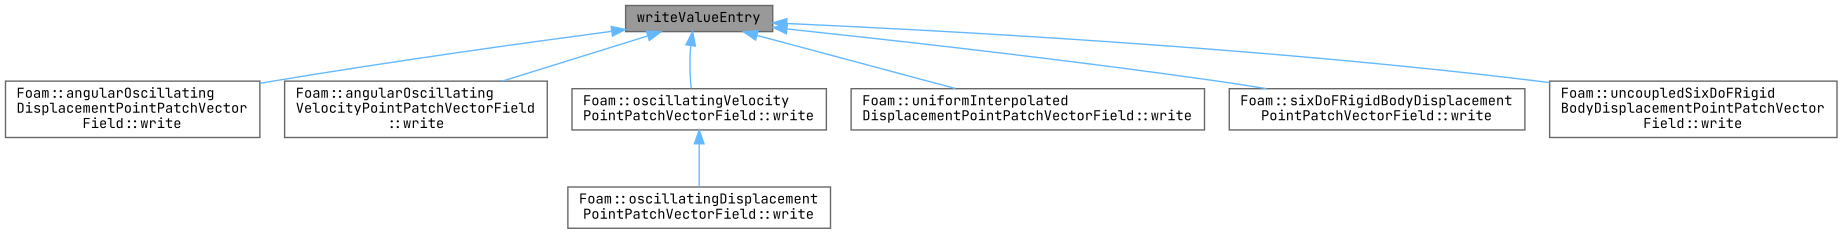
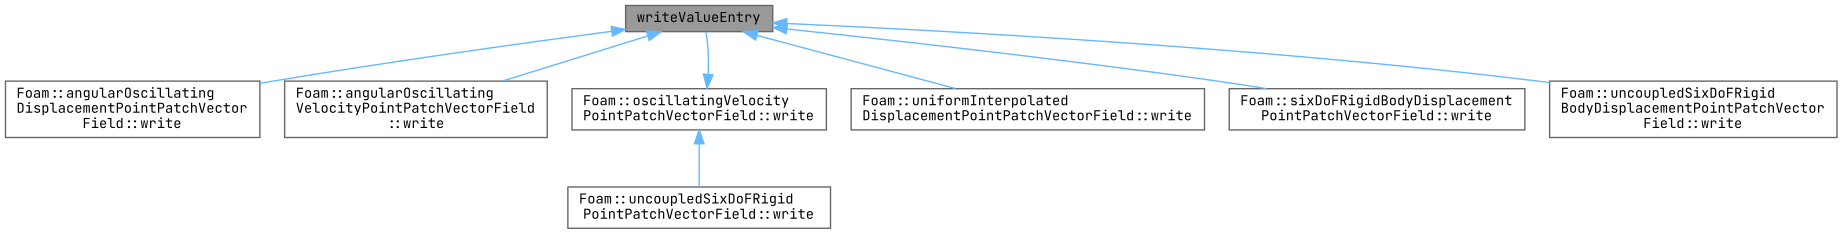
edge "Foam::oscillatingVelocity PointPatchVectorField::write" -> "writeValueEntry": reversed
node "Foam::oscillatingDisplacement PointPatchVectorField::write": label "Foam::oscillatingDisplacement PointPatchVectorField::write" -> "Foam::uncoupledSixDoFRigid PointPatchVectorField::write"
